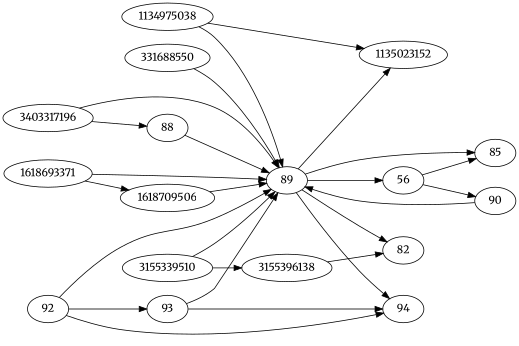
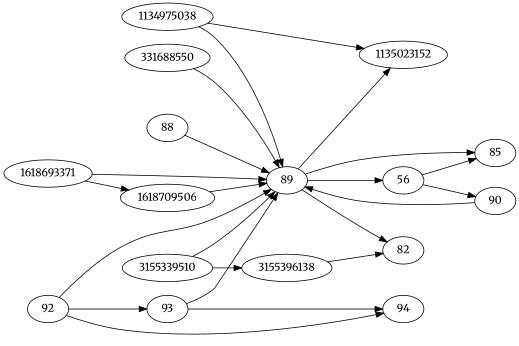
node "3403317196": removed
edge "89" -> "94": removed
